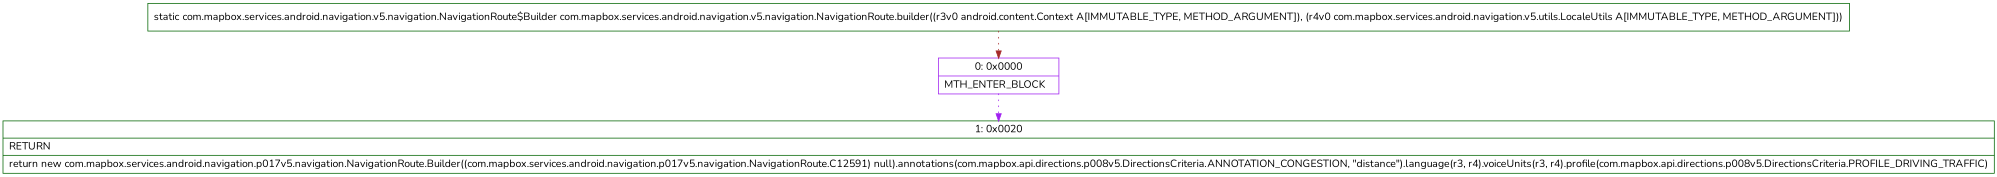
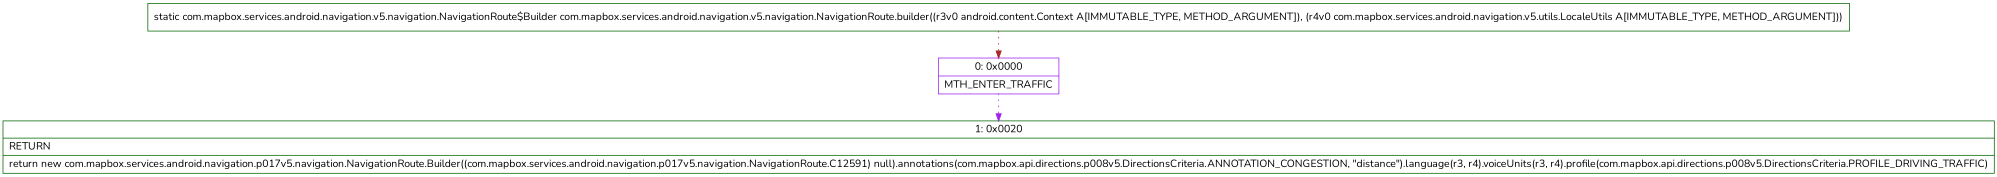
node "0: 0x0000": text "MTH_ENTER_BLOCK" -> "MTH_ENTER_TRAFFIC"
